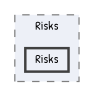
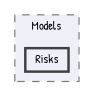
cluster "Risks": label "Risks" -> "Models"
